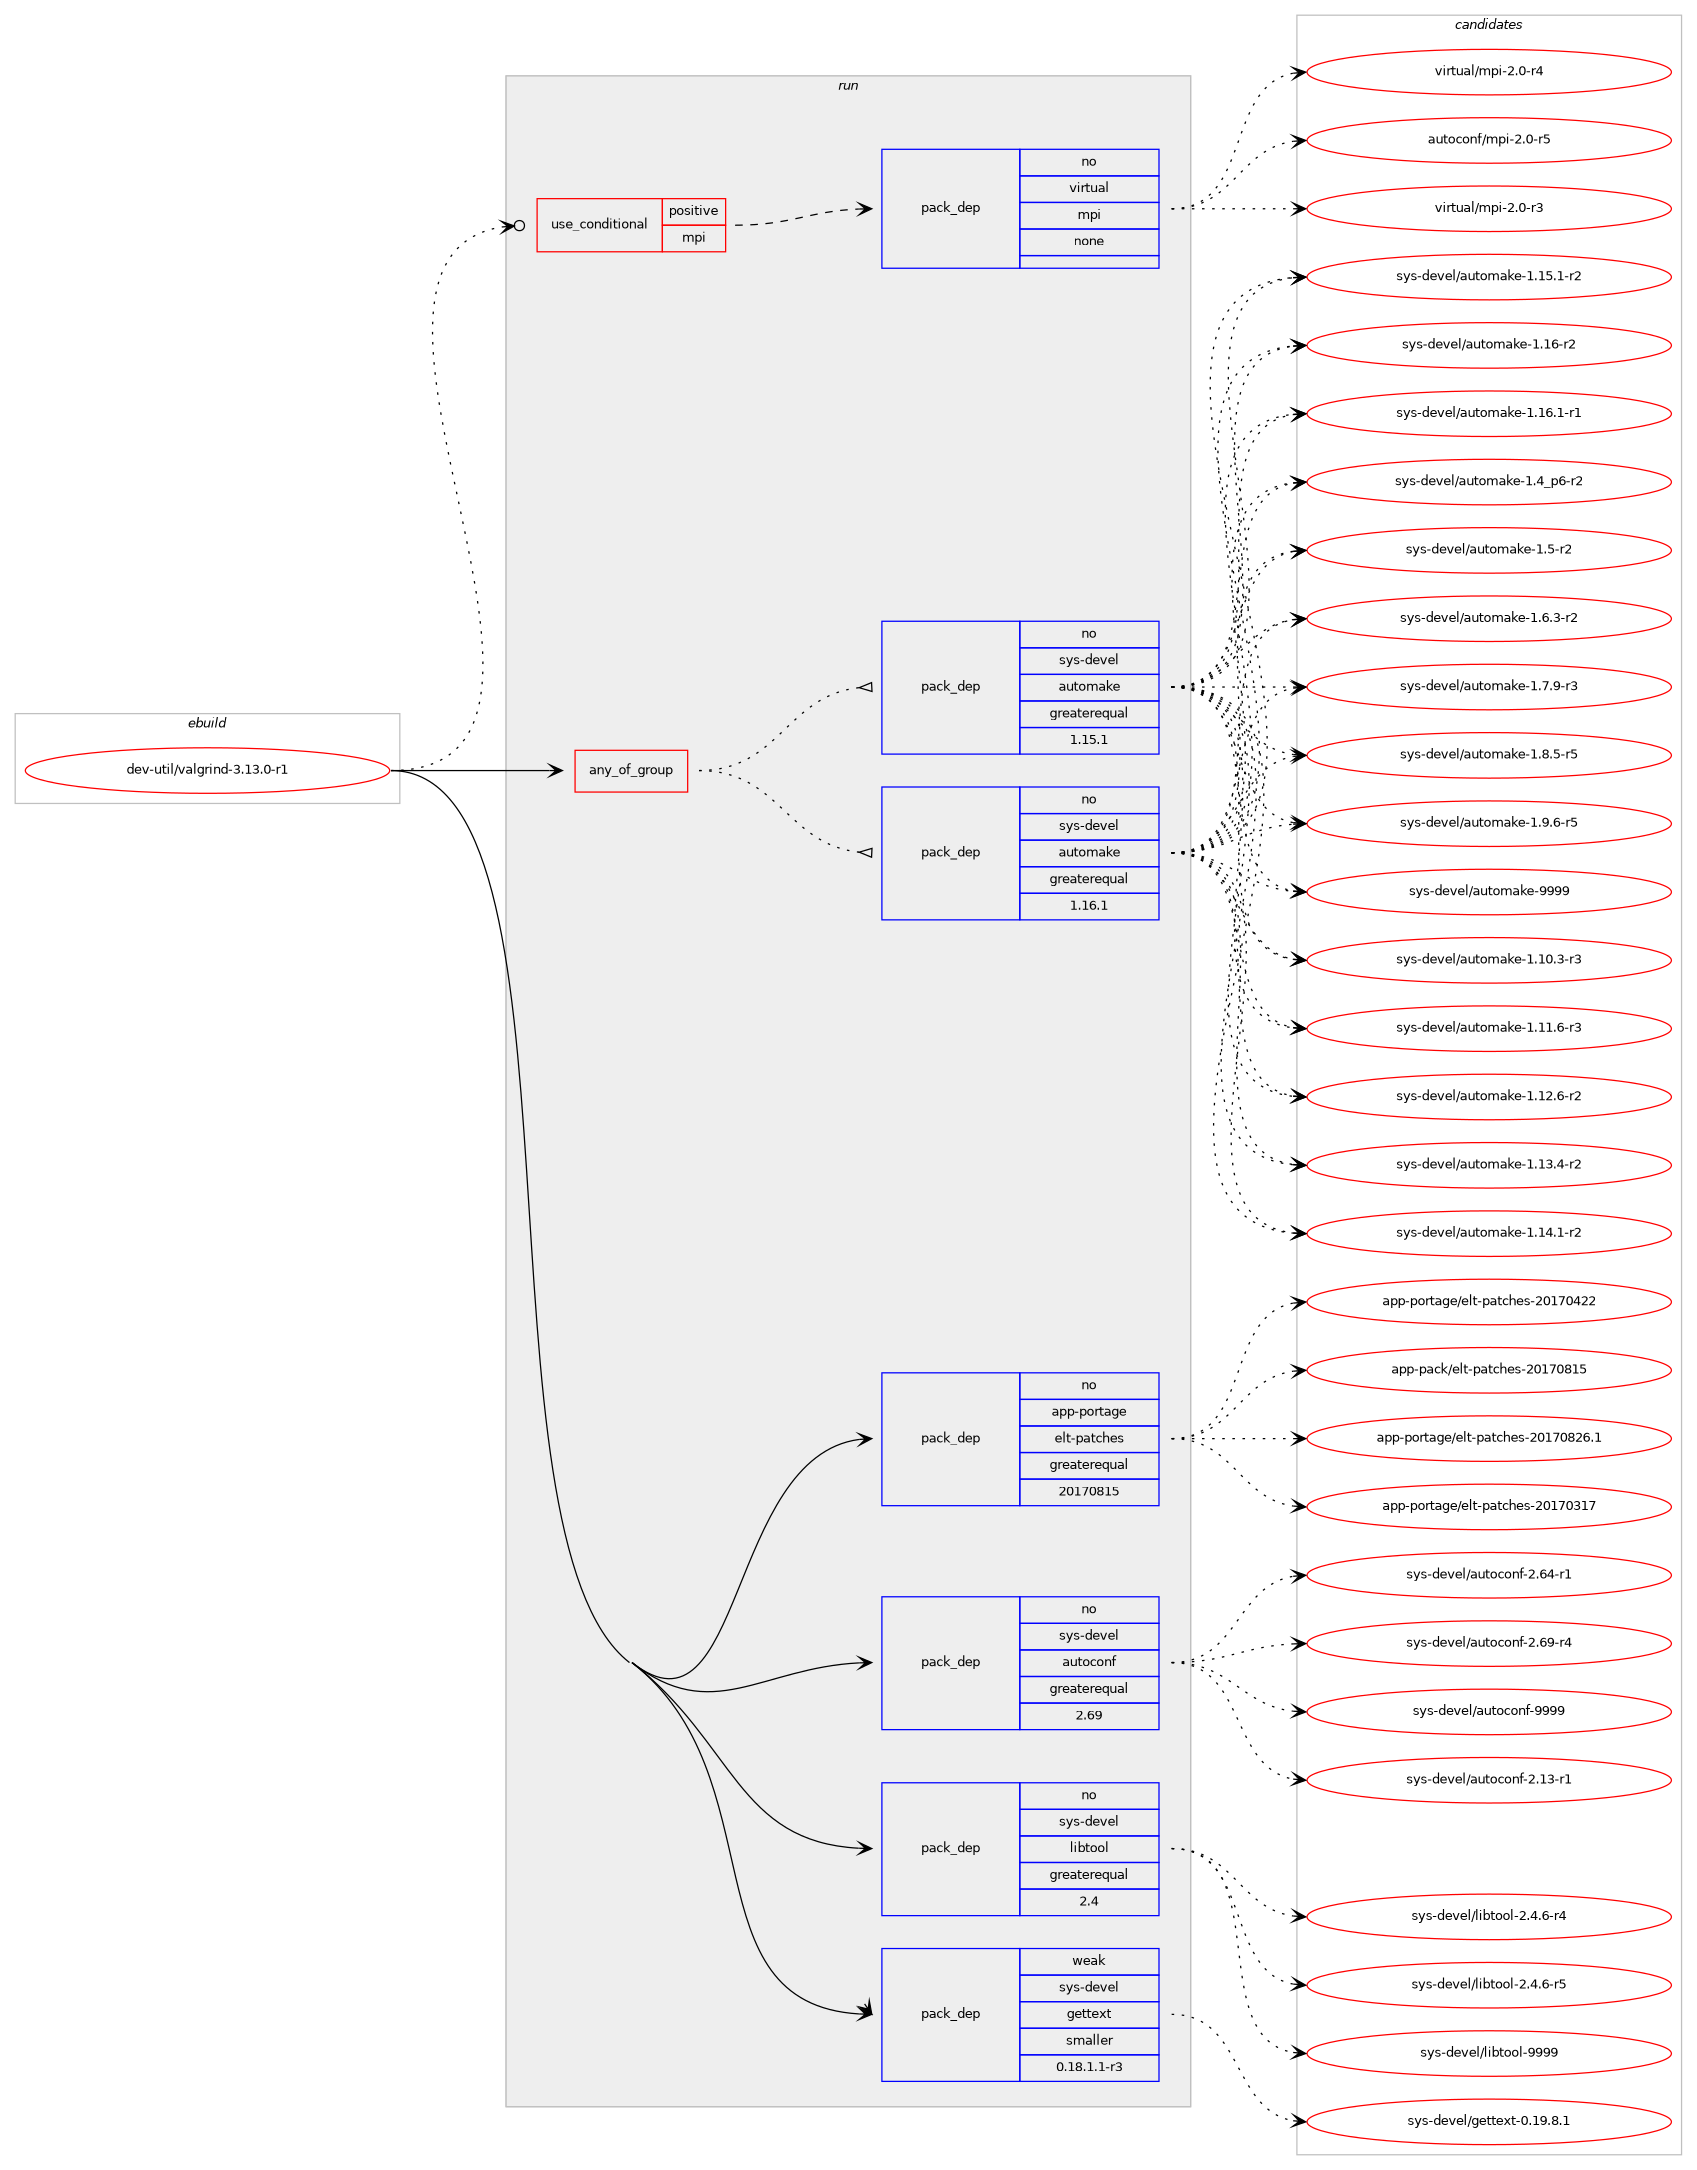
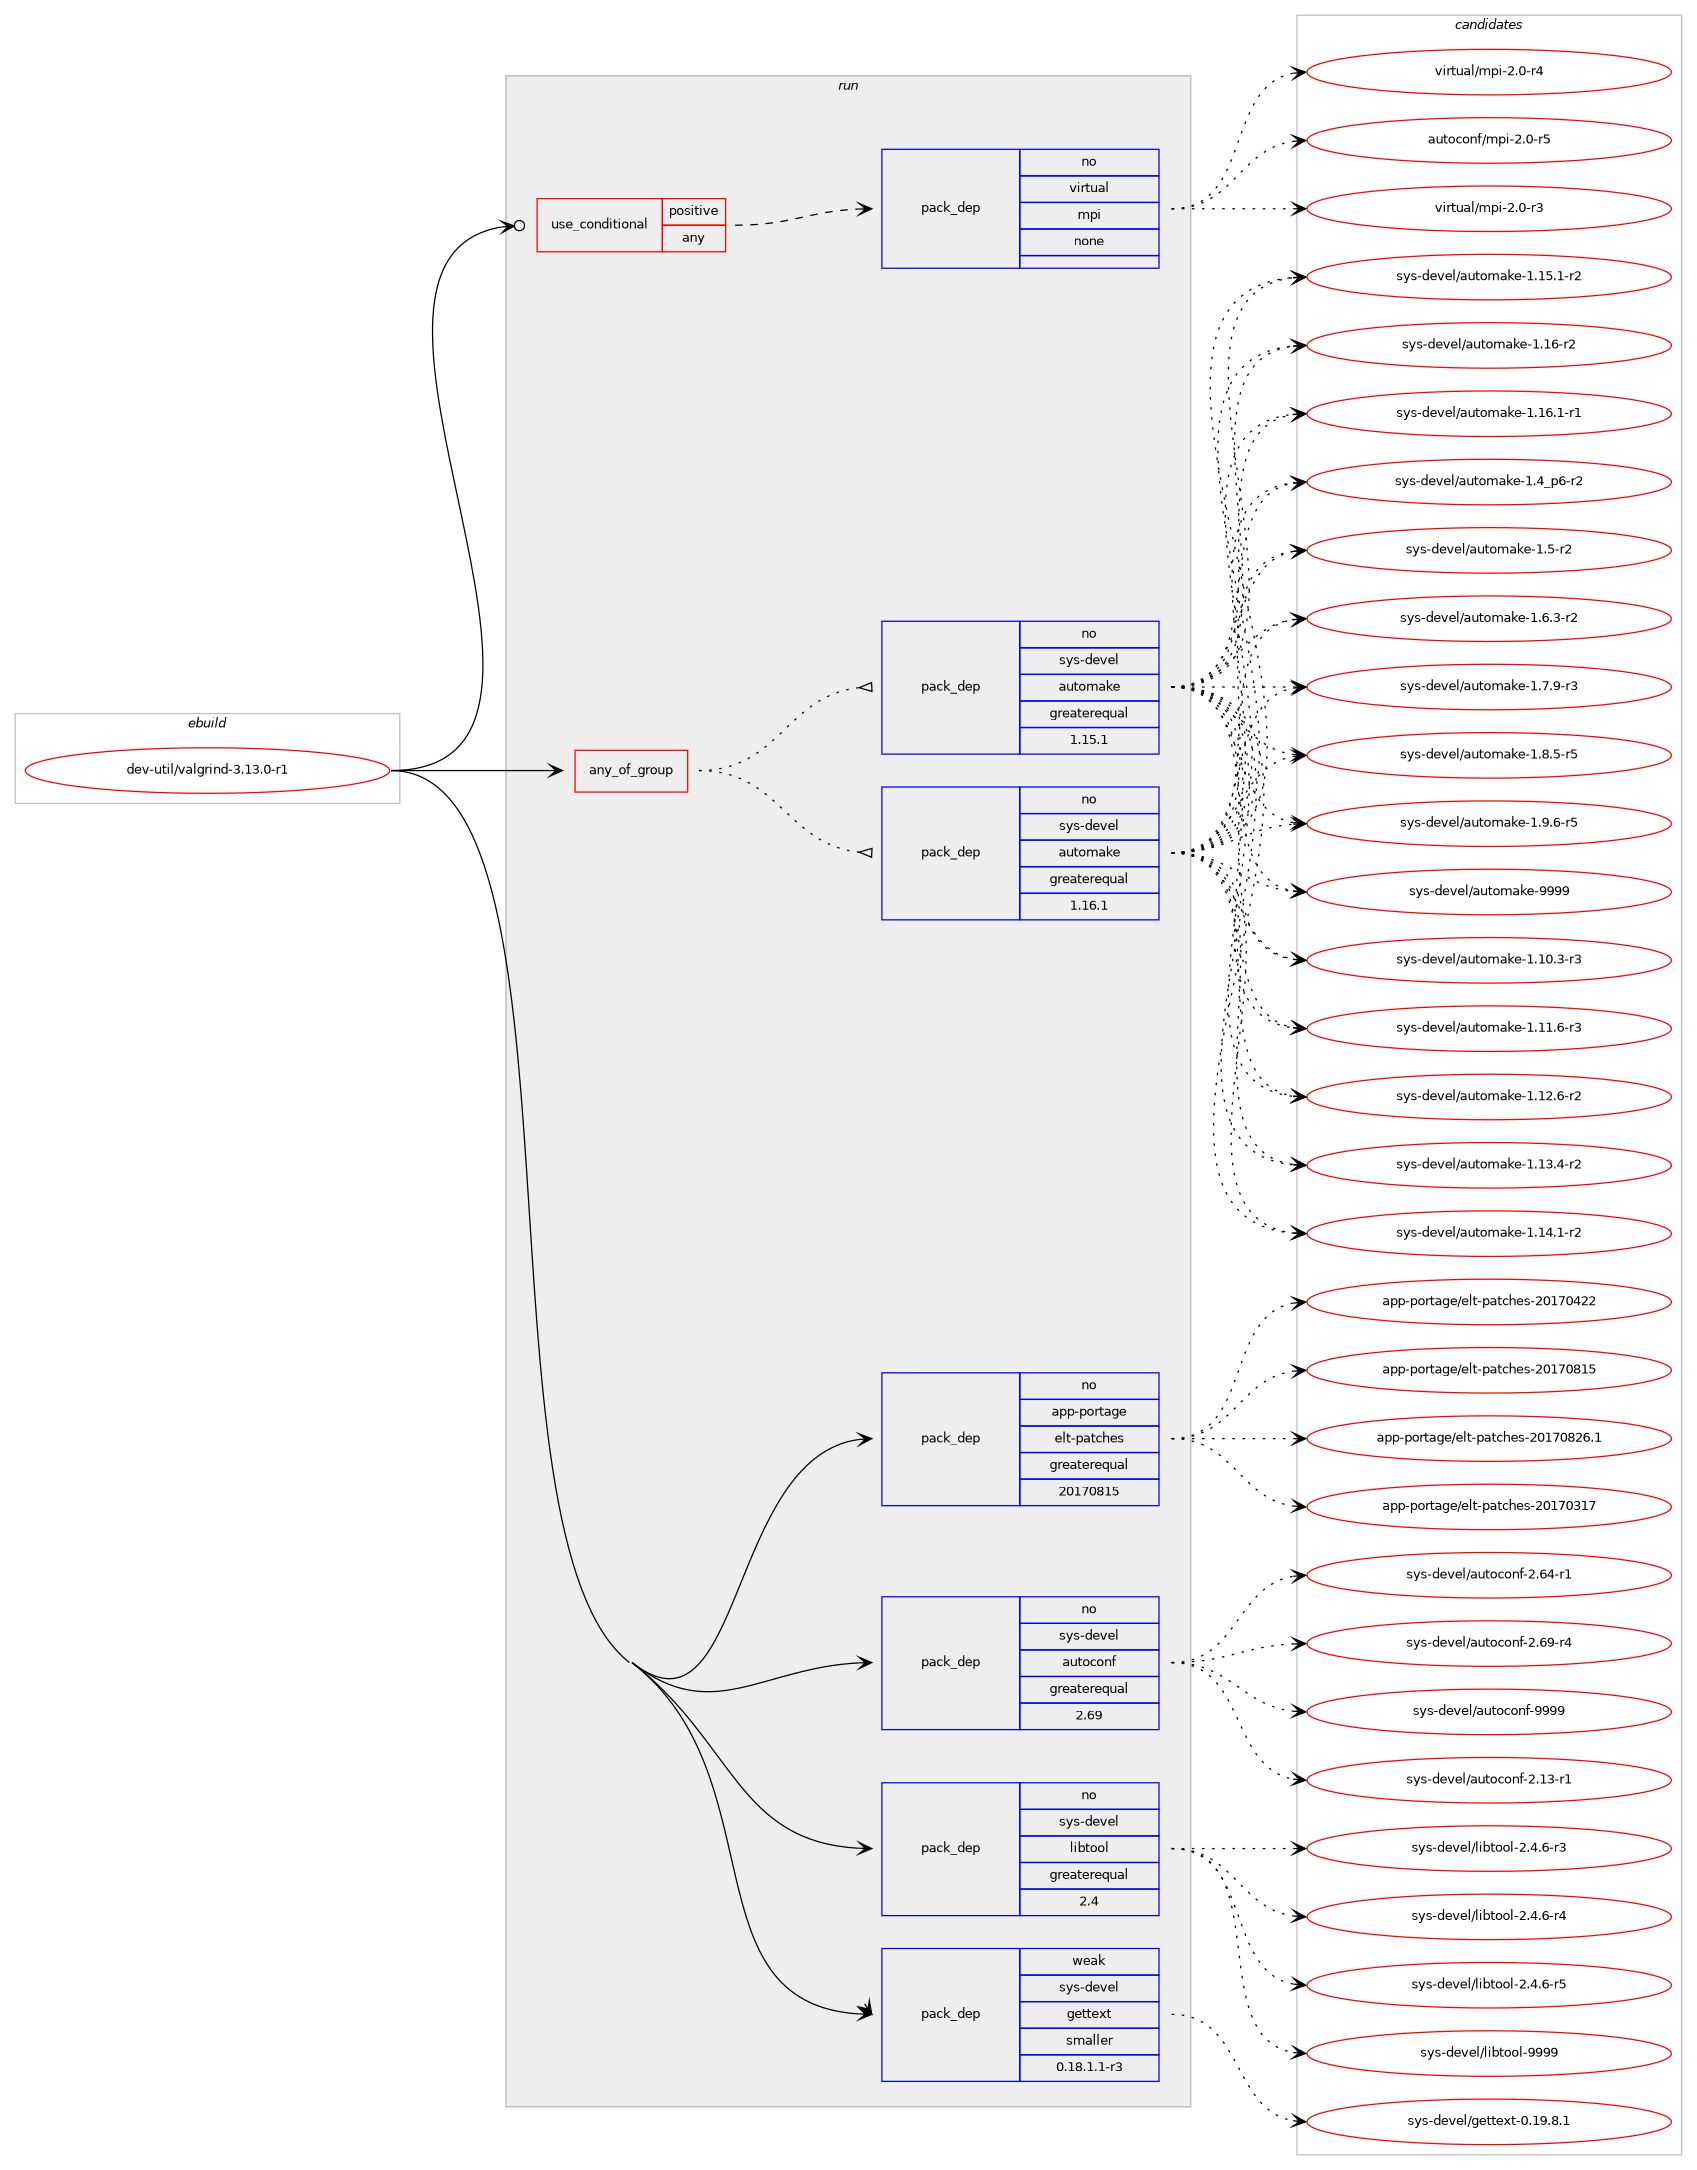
node "use_conditional": text "mpi" -> "any"
edge "dev-util/valgrind-3.13.0-r1" -> "use_conditional": style dotted -> solid
node "app-pack/elt-patches-20170815": label "app-pack/elt-patches-20170815" -> "app-portage/elt-patches-20170815"
node "sys-devel/libtool-2.4.6-r3": added
